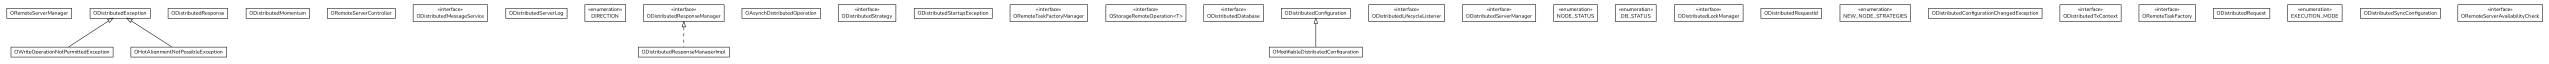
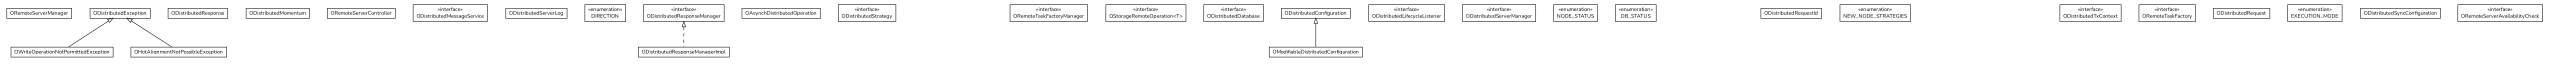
node "ODistributedStartupException": removed
node "ODistributedLockManager": removed
node "ODistributedConfigurationChangedException": removed
